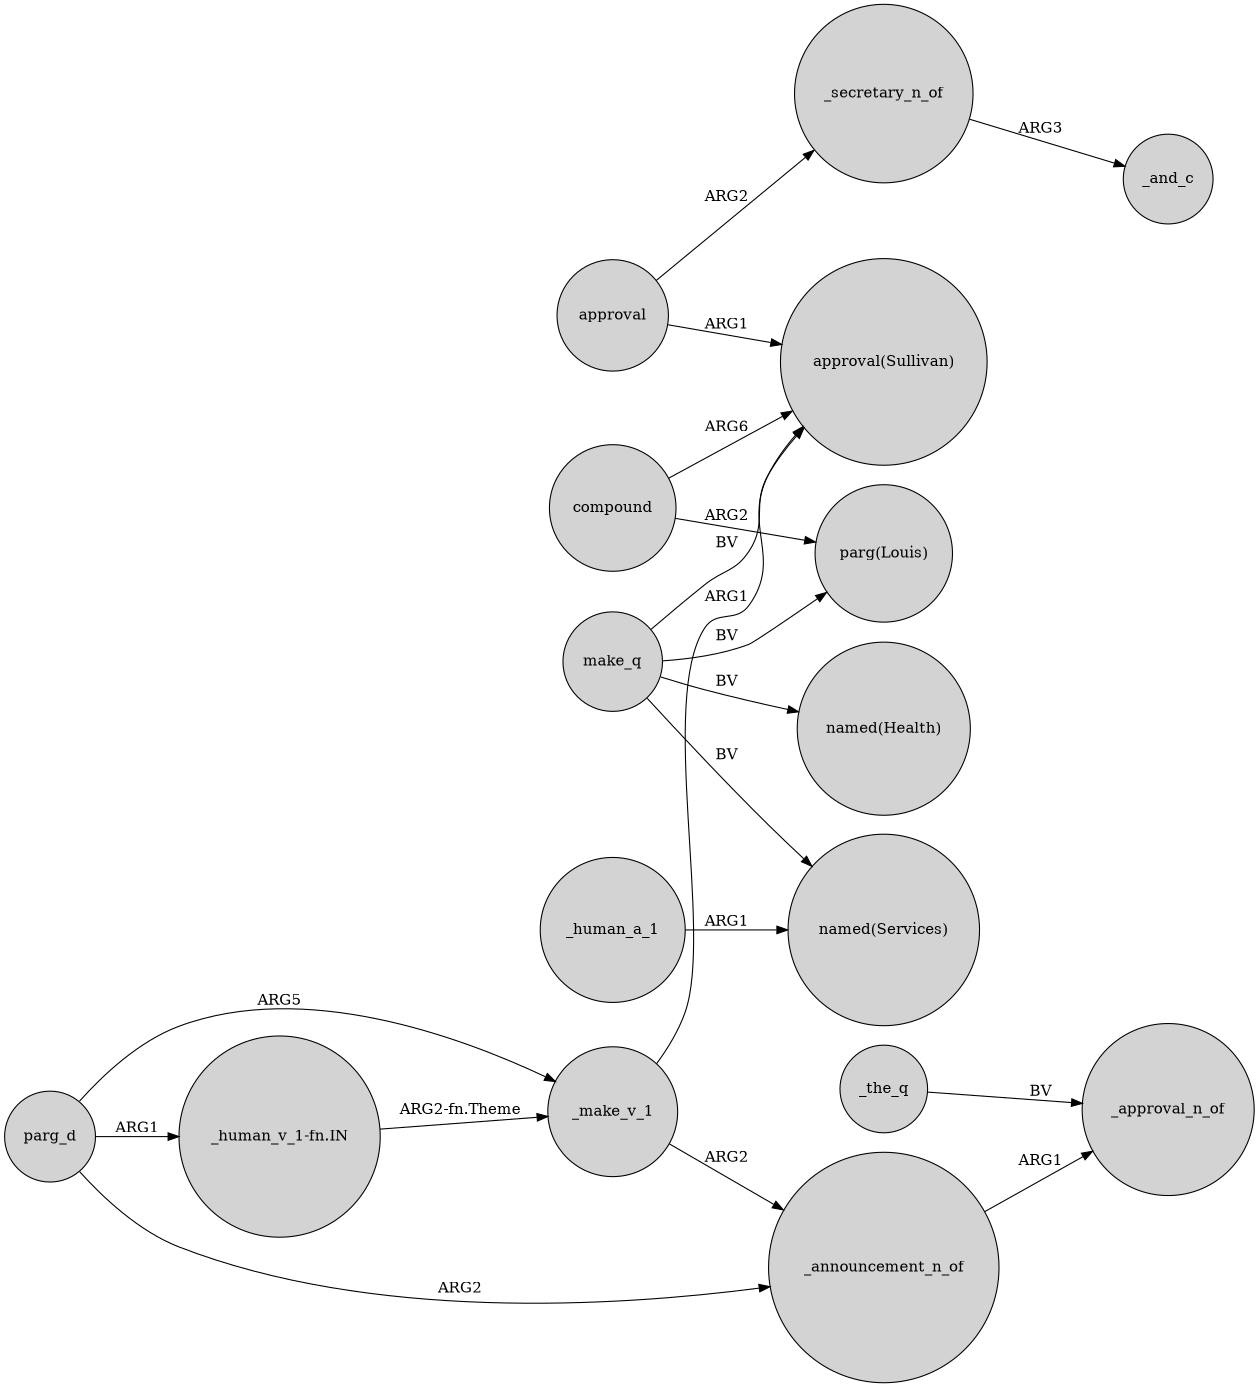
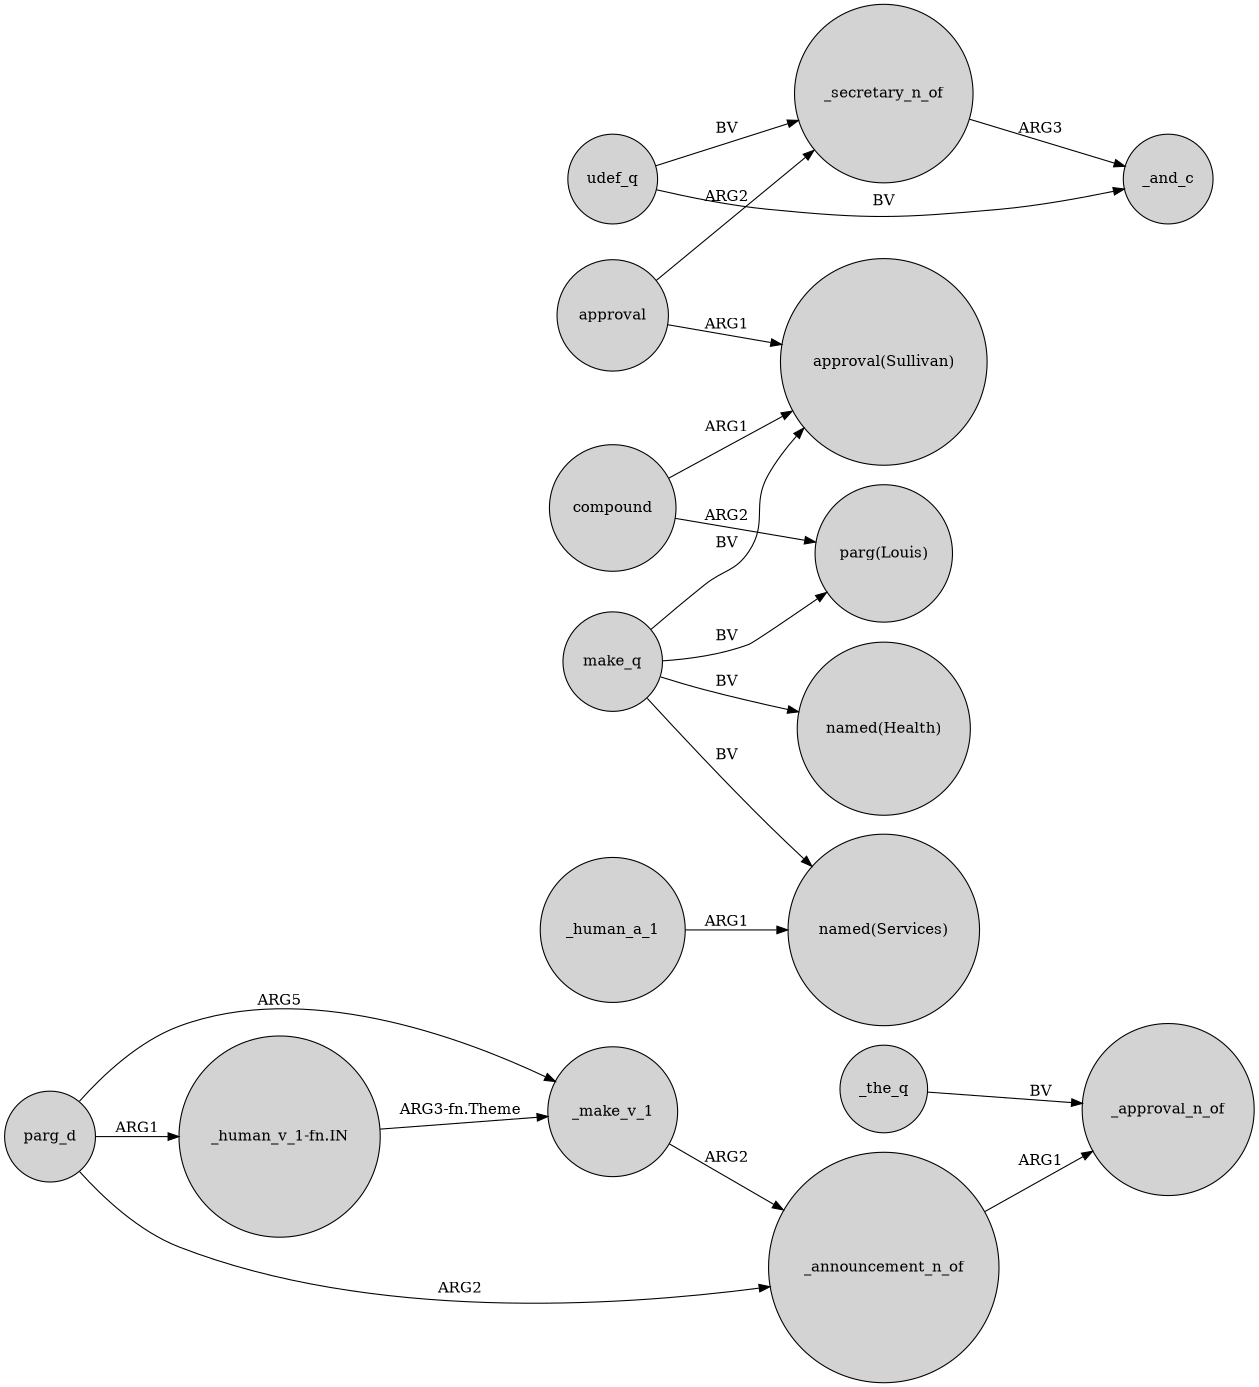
node "udef_q": added
edge "compound" -> "approval(Sullivan)": label "ARG6" -> "ARG1"
edge "_make_v_1" -> "approval(Sullivan)": removed, label "ARG1"
edge "_human_v_1-fn.IN" -> "_make_v_1": label "ARG2-fn.Theme" -> "ARG3-fn.Theme"
